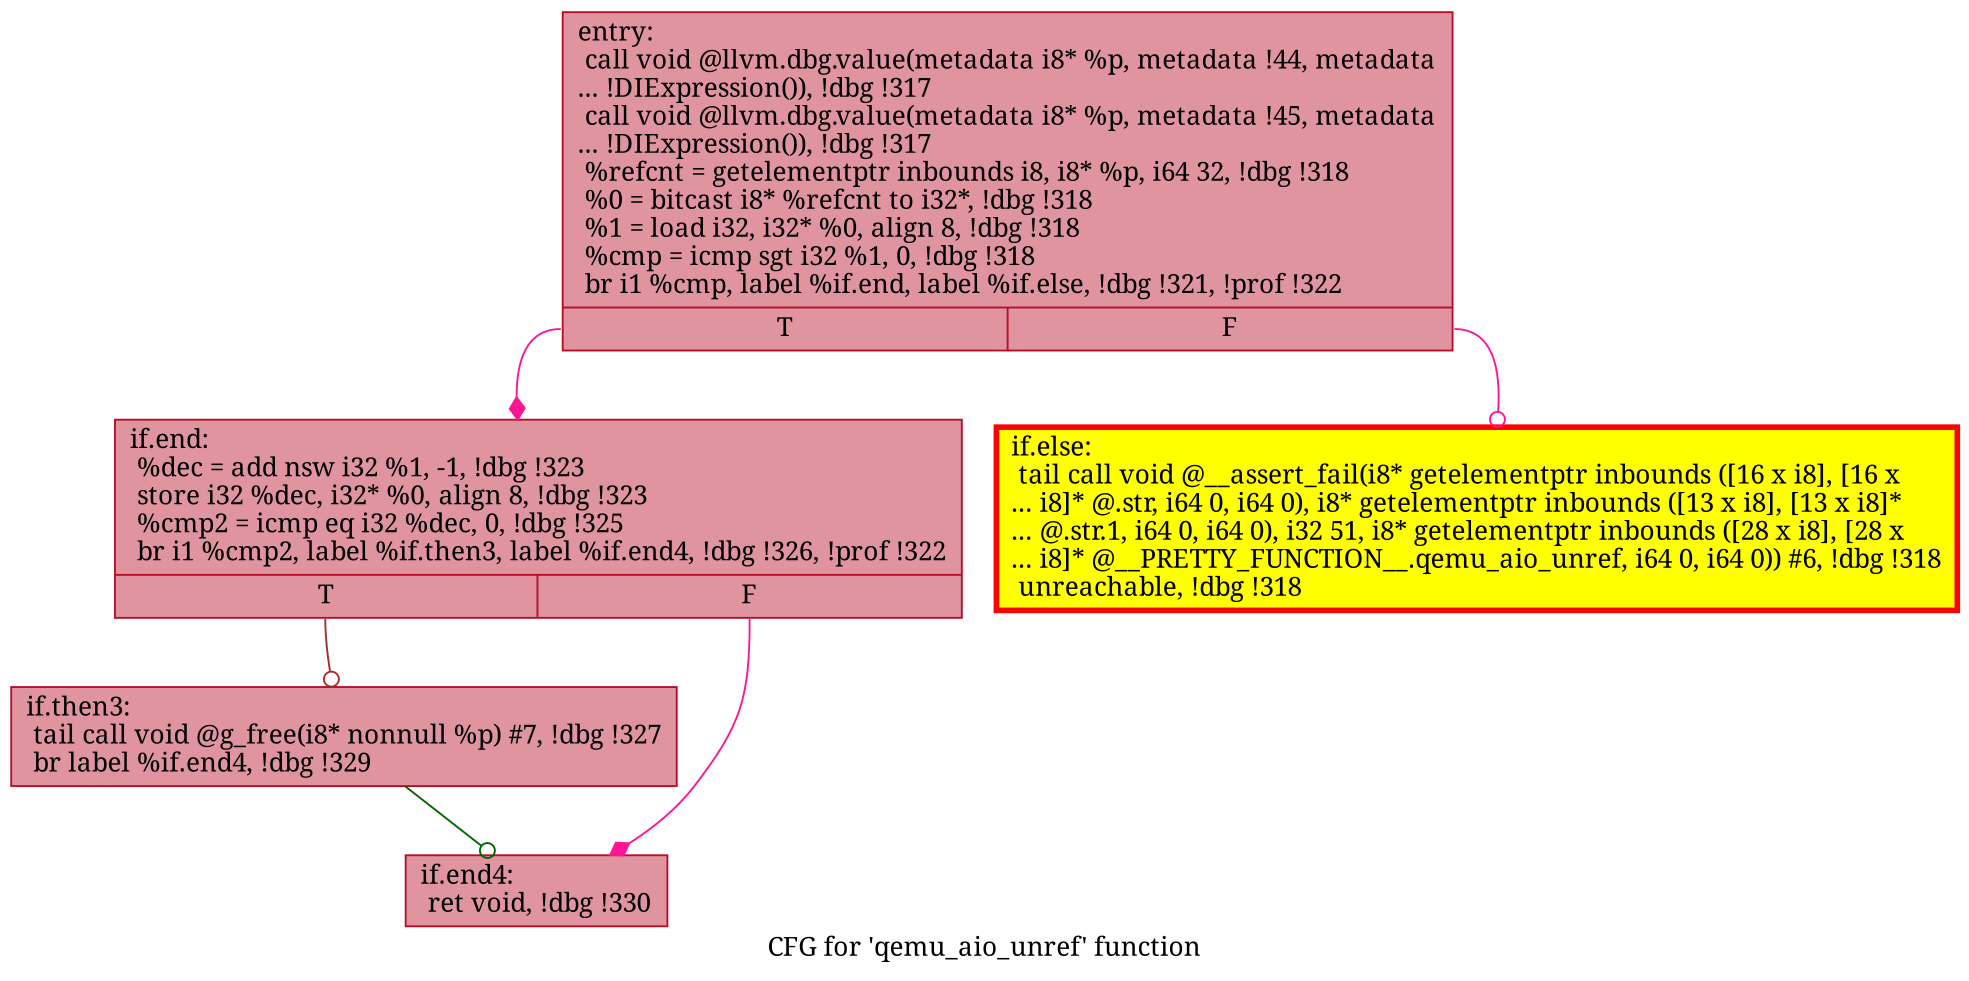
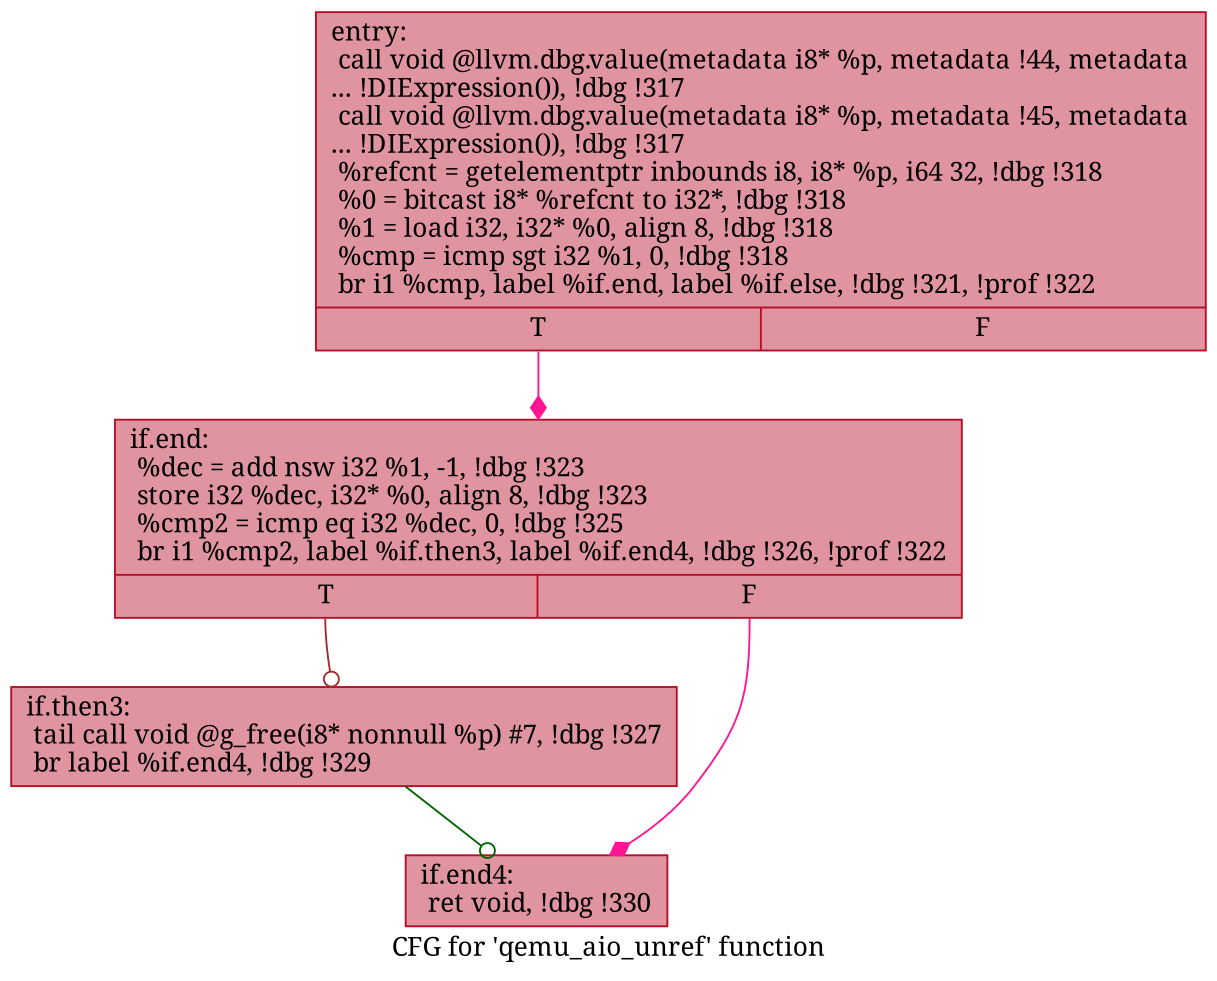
node "if.else:": removed
